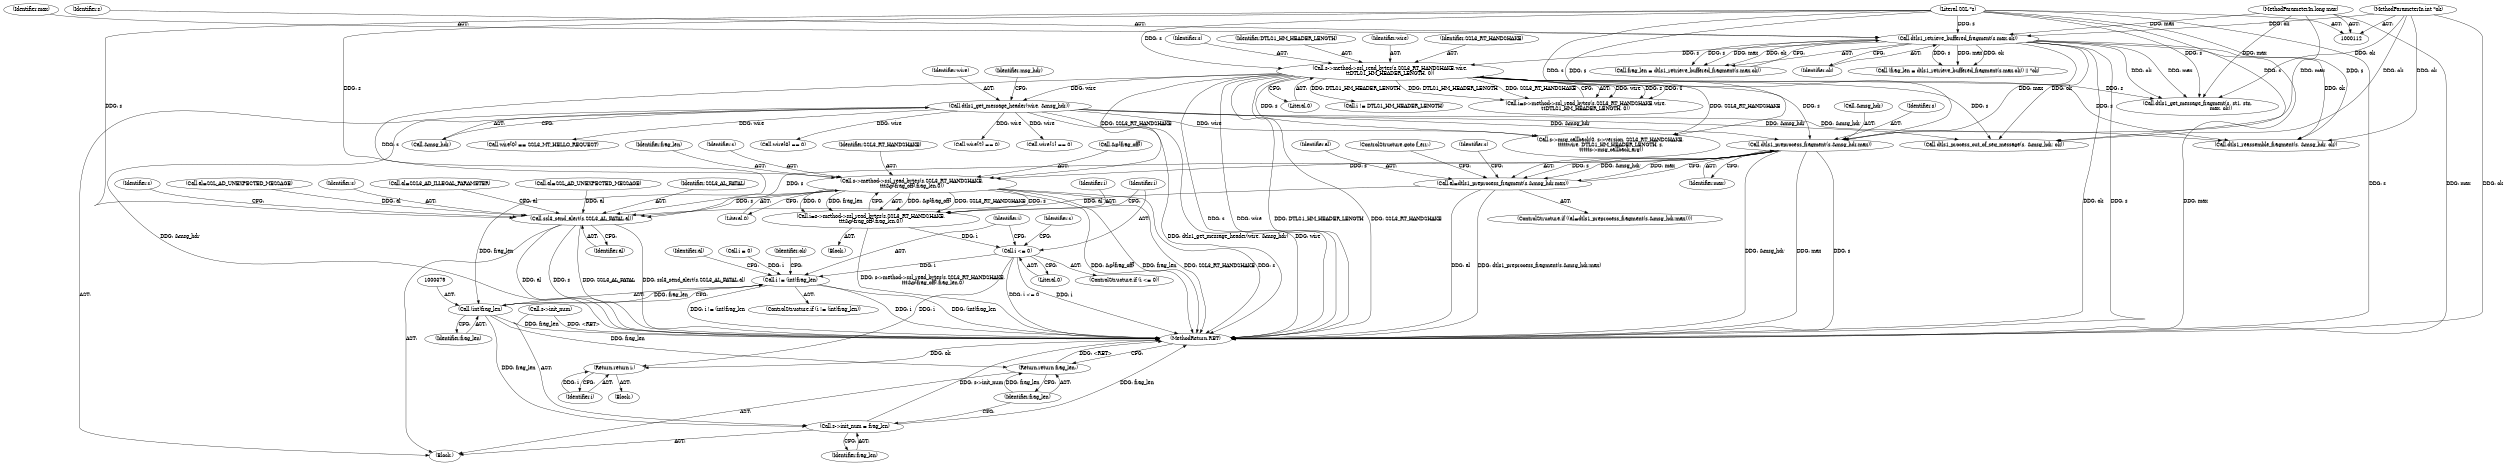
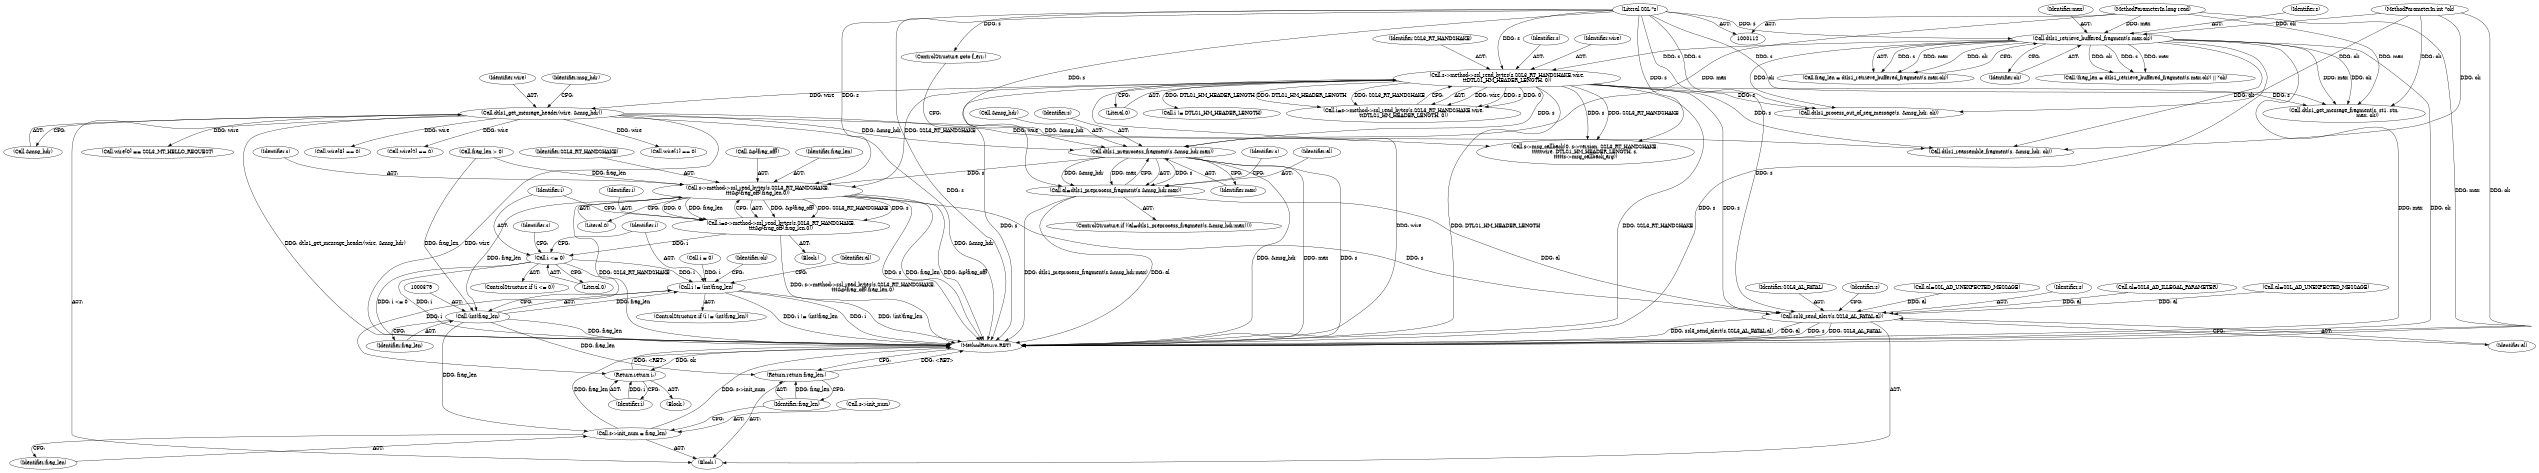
node "(MethodParameterIn,long max)": label "(MethodParameterIn,long max)" -> "(MethodParameterIn,long read)"
edge "(MethodParameterIn,int *ok)" -> "1000112": removed, label "AST:"
node "(Identifier,DTLS1_HM_HEADER_LENGTH)": removed
edge "(Literal,SSL *s)" -> "(Call,dtls1_reassemble_fragment(s, &msg_hdr, ok))": now "(Literal,SSL *s)" -> "(ControlStructure,goto f_err;)"
edge "(Call,dtls1_retrieve_buffered_fragment(s,max,ok))" -> "(Call,dtls1_preprocess_fragment(s,&msg_hdr,max))": removed, label "DDG: max"
edge "(Call,dtls1_get_message_header(wire, &msg_hdr))" -> "(Call,dtls1_process_out_of_seq_message(s, &msg_hdr, ok))": removed, label "DDG: &msg_hdr"
node "(Call,frag_len > 0)": added
edge "(Call,dtls1_preprocess_fragment(s,&msg_hdr,max))" -> "(Call,ssl3_send_alert(s,SSL3_AL_FATAL,al))": removed, label "DDG: s"
edge "(Call,al=SSL3_AD_ILLEGAL_PARAMETER)" -> "(Call,ssl3_send_alert(s,SSL3_AL_FATAL,al))": label "CFG: al" -> "DDG: al"
edge "(Call,s->init_num)" -> "(MethodReturn,RET)": now "(Return,return i;)" -> "(MethodReturn,RET)"
